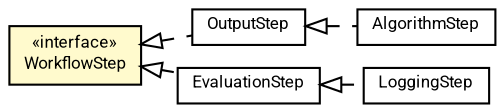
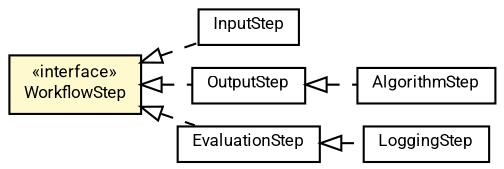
node "InputStep": added
